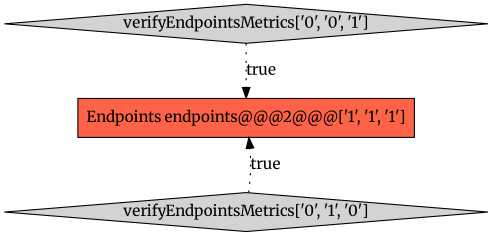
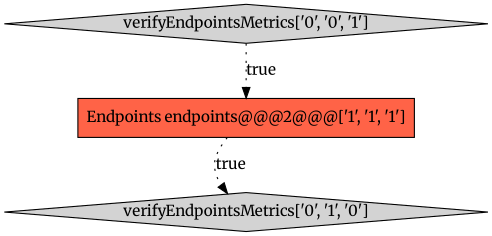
edge "verifyEndpointsMetrics['0', '1', '0']" -> "Endpoints endpoints@@@2@@@['1', '1', '1']": reversed
